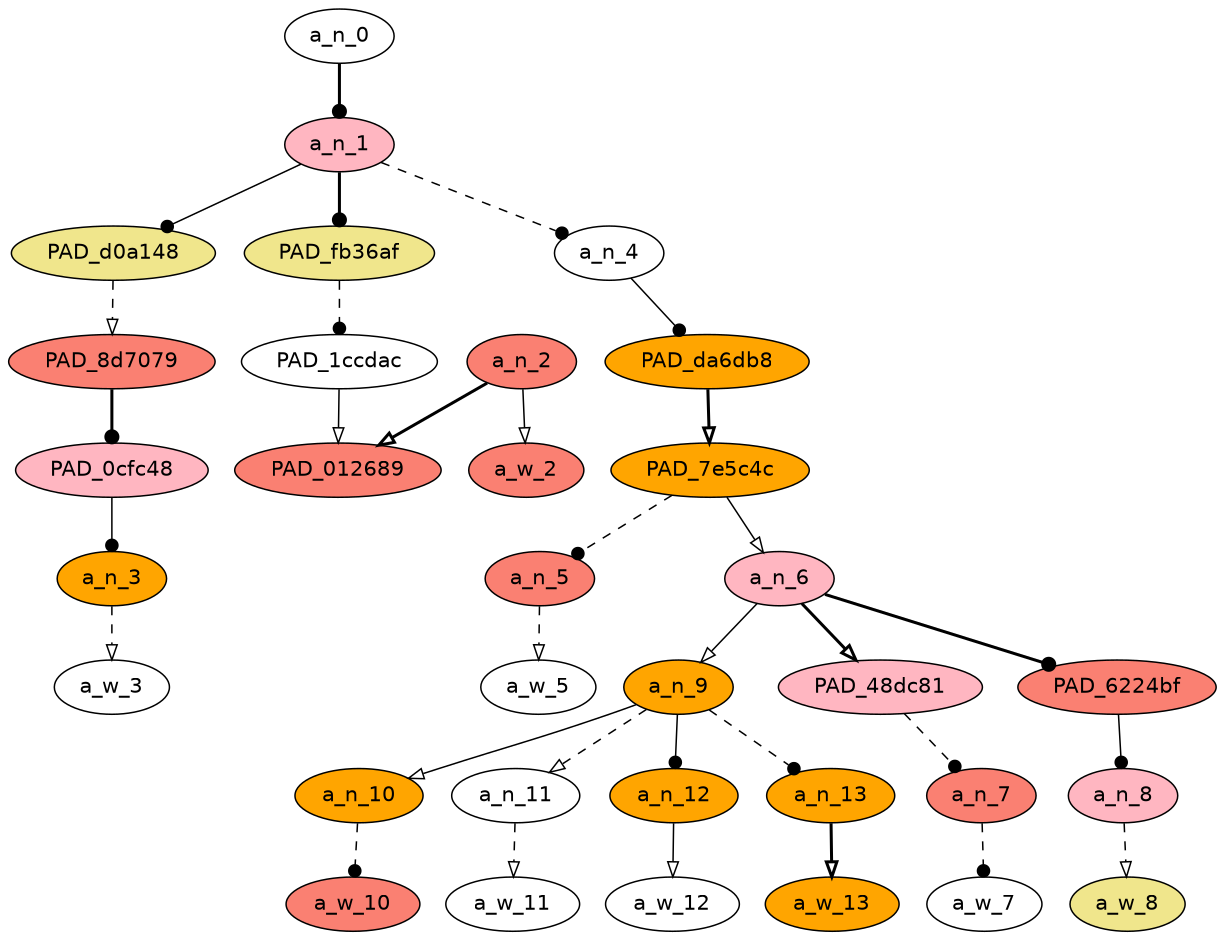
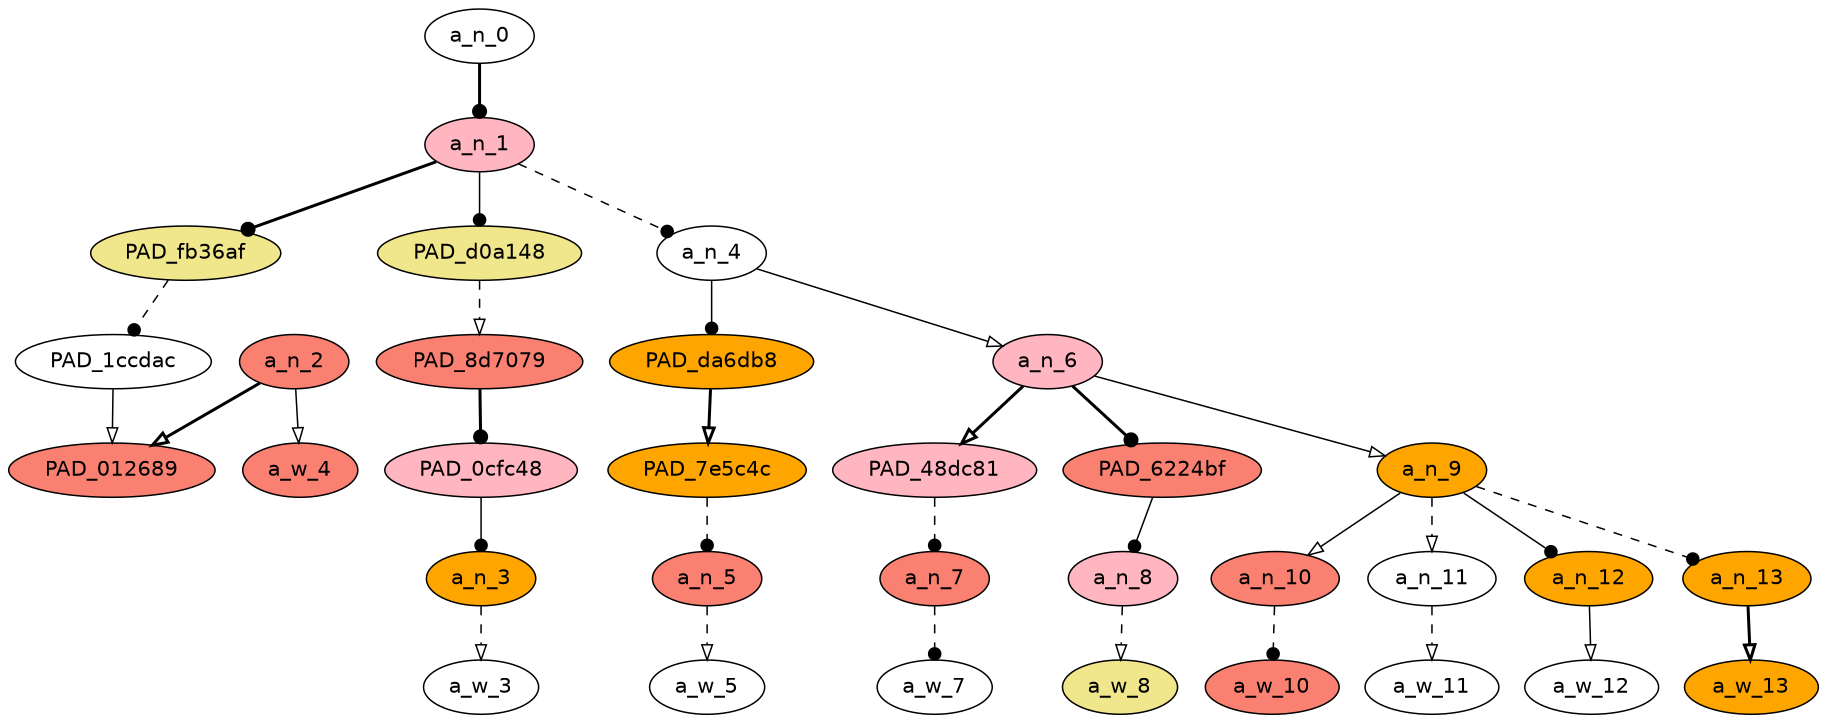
node "a_w_2": label "a_w_2" -> "a_w_4"
edge "PAD_7e5c4c" -> "a_n_6": now "a_n_4" -> "a_n_6"
node "a_n_10": fillcolor orange -> salmon
